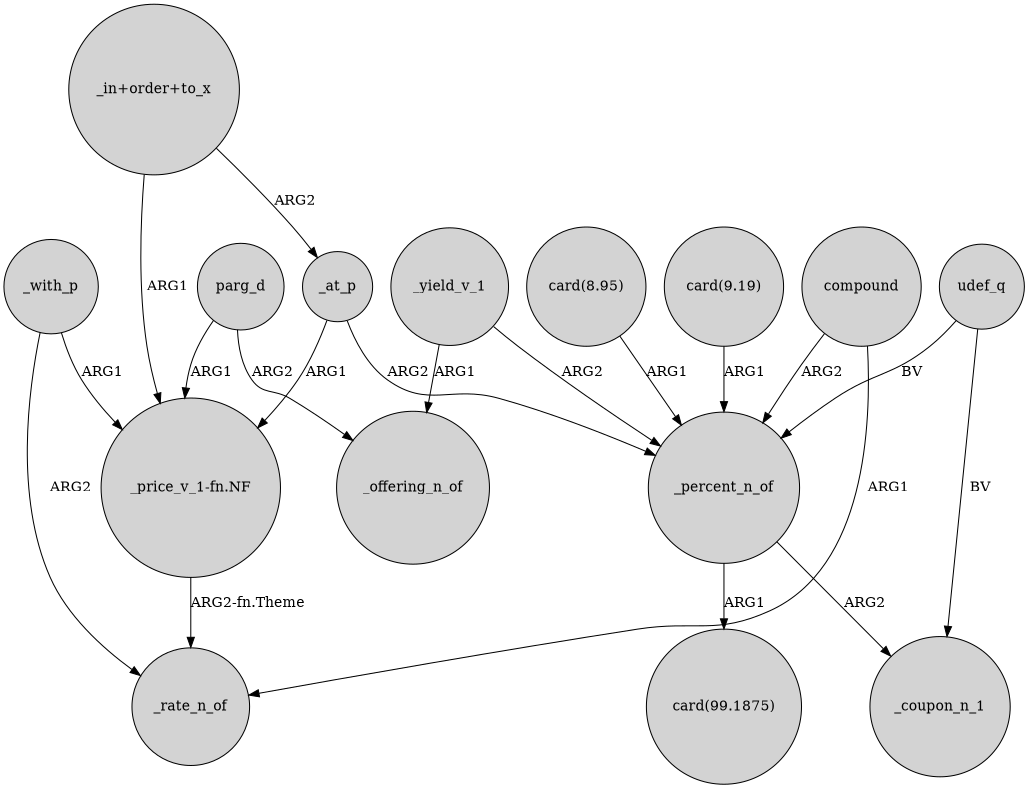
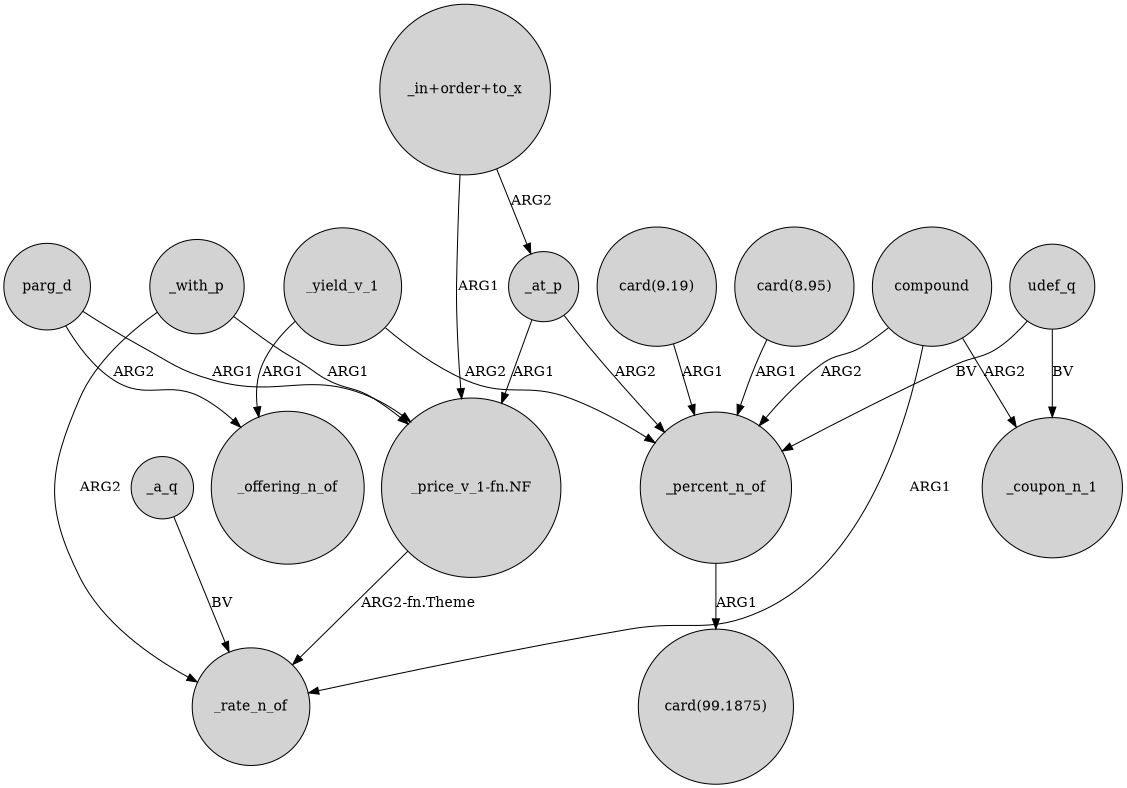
node "_a_q": added
edge "_percent_n_of" -> "_coupon_n_1": now "compound" -> "_coupon_n_1"
